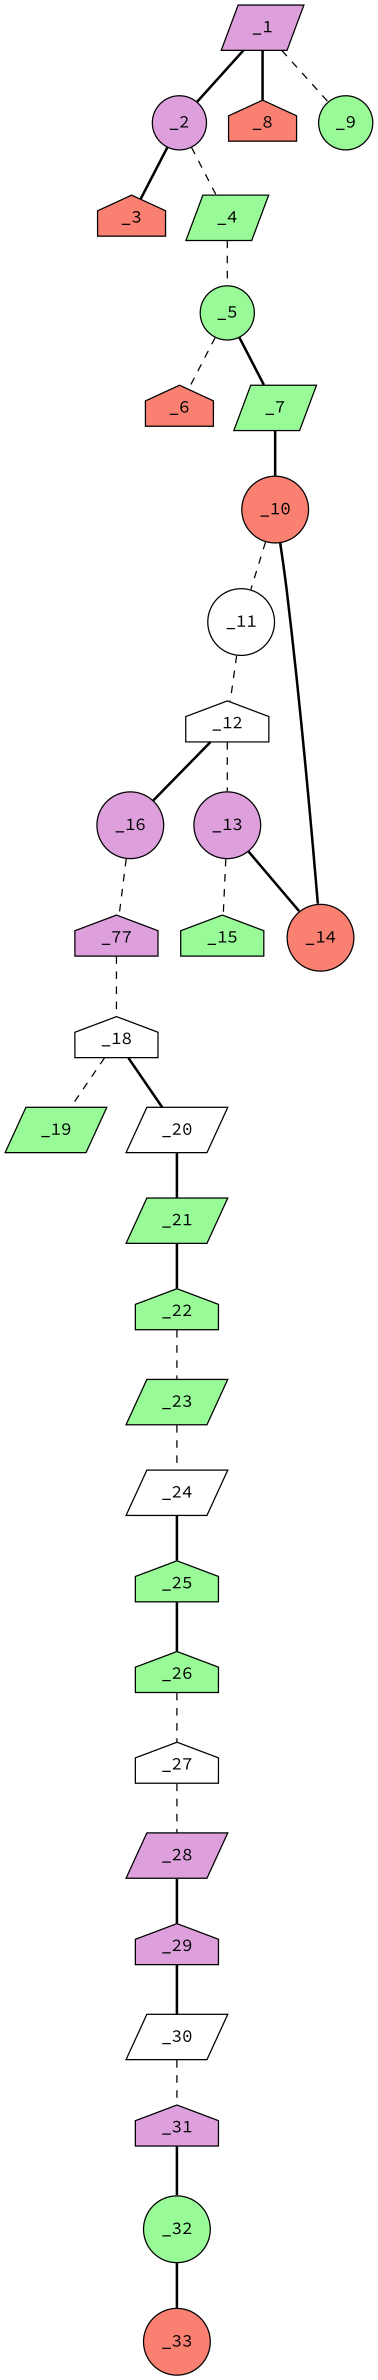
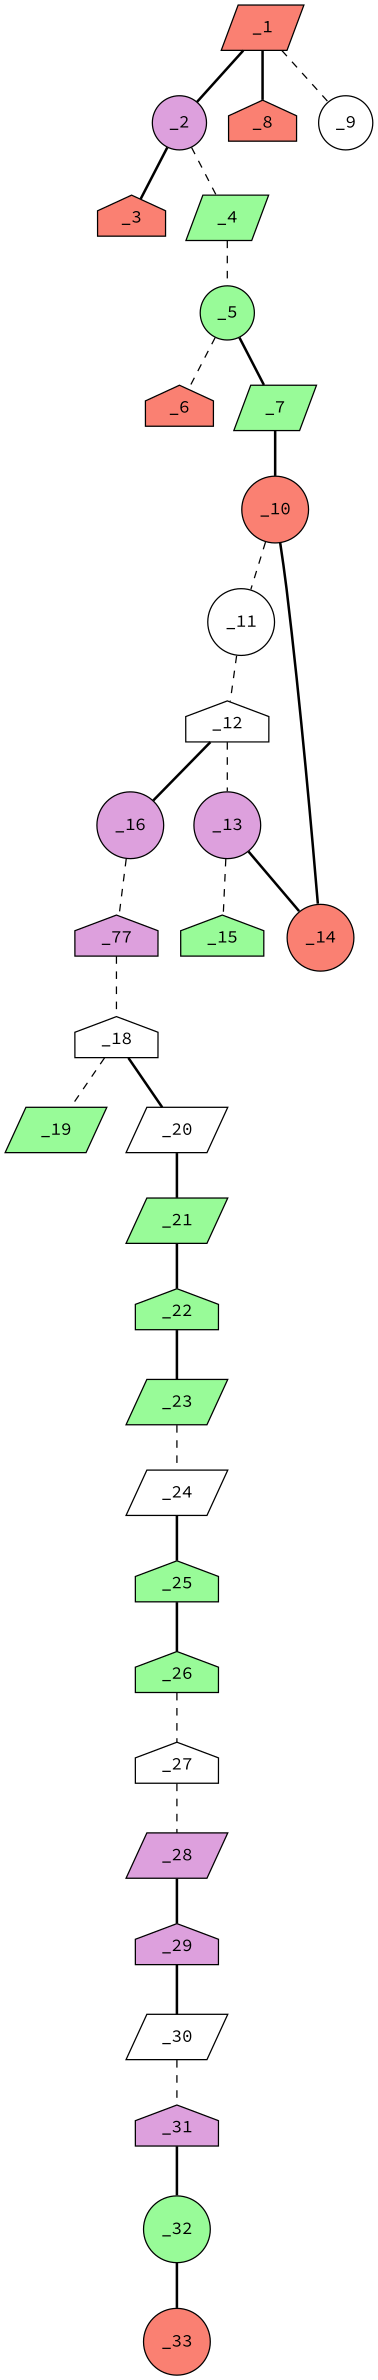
node "_1": fillcolor plum -> salmon
node "_9": fillcolor palegreen -> white
edge "_22" -- "_23": style dashed -> bold
